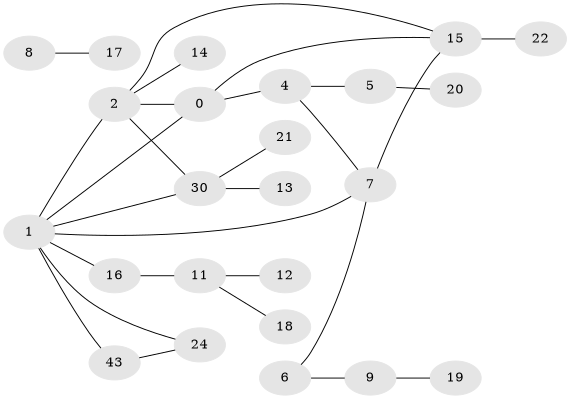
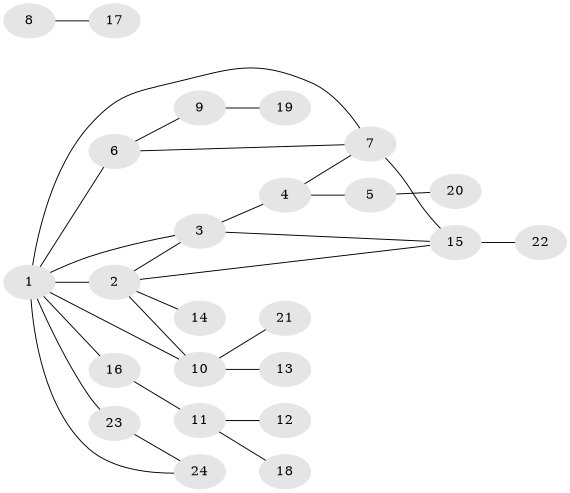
node "0": label "0" -> "3"
node "30": label "30" -> "10"
edge "6" -- "1": added
node "43": label "43" -> "23"
